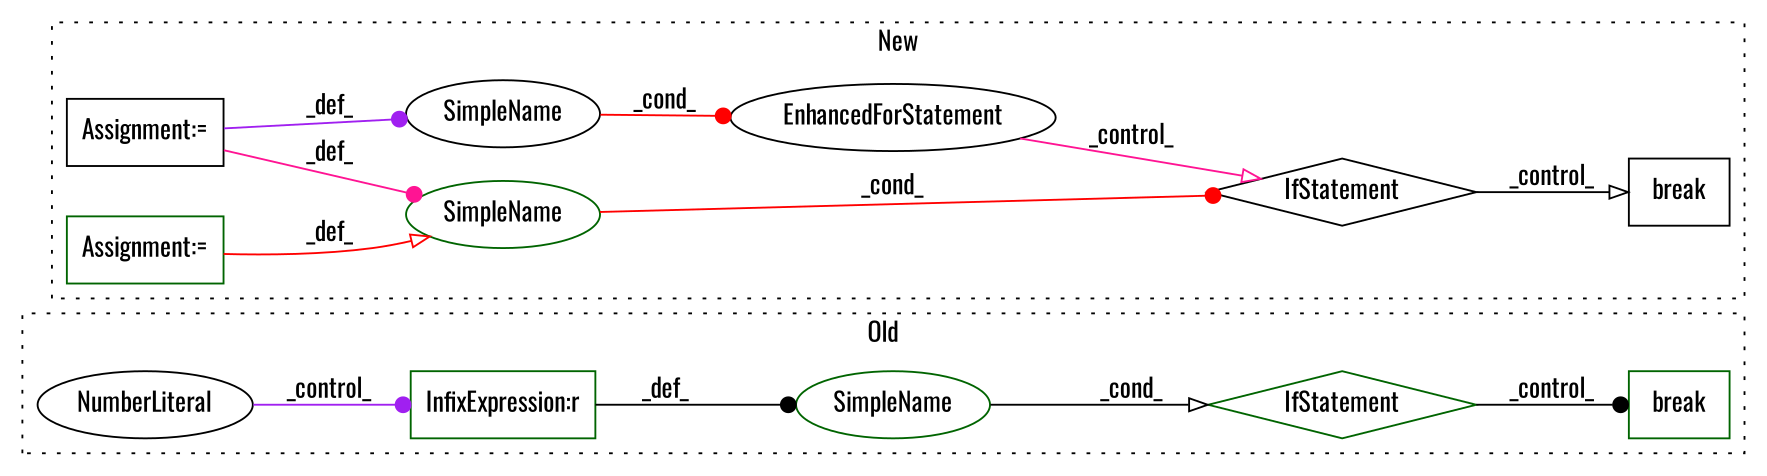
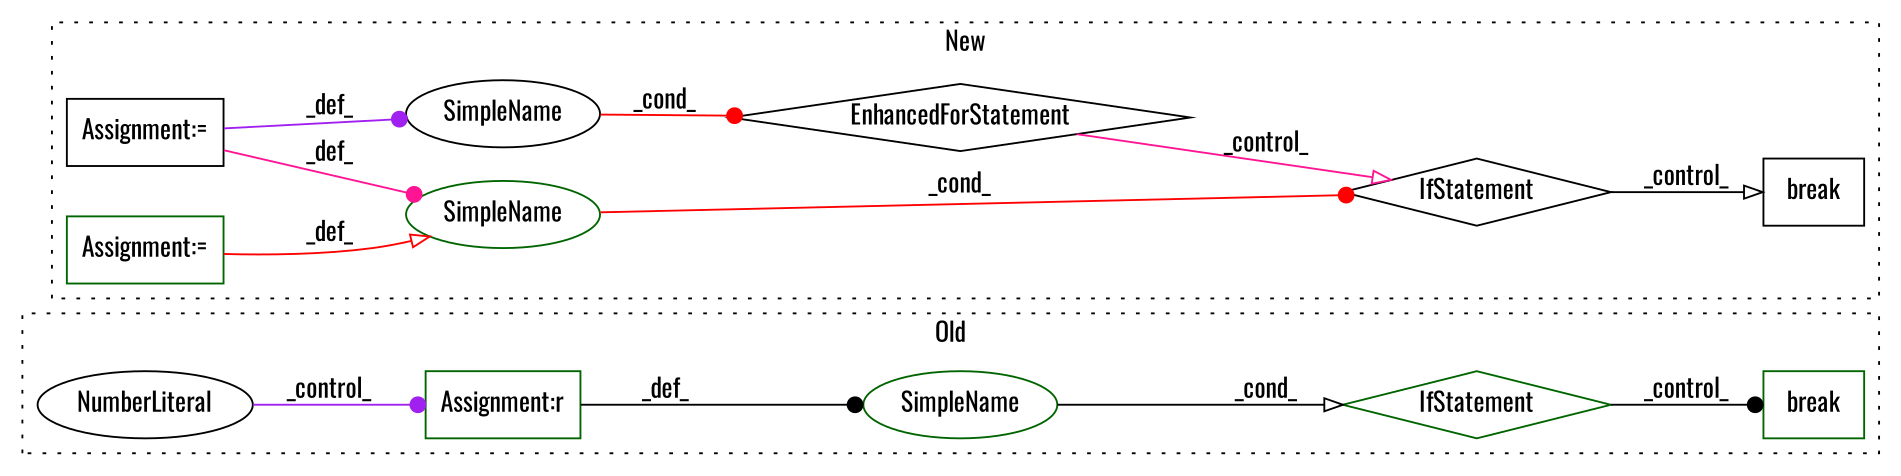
node "EnhancedForStatement": shape ellipse -> diamond
node "InfixExpression:r": label "InfixExpression:r" -> "Assignment:r"
